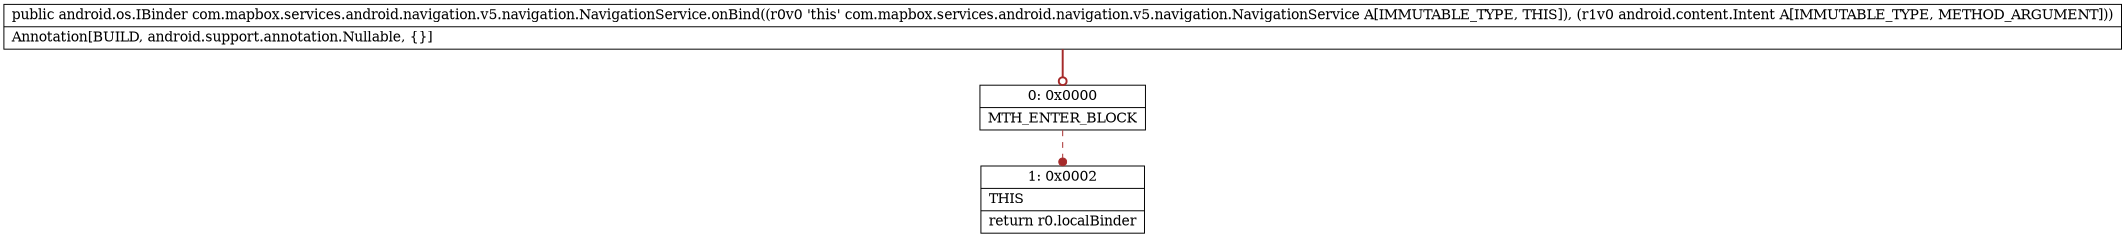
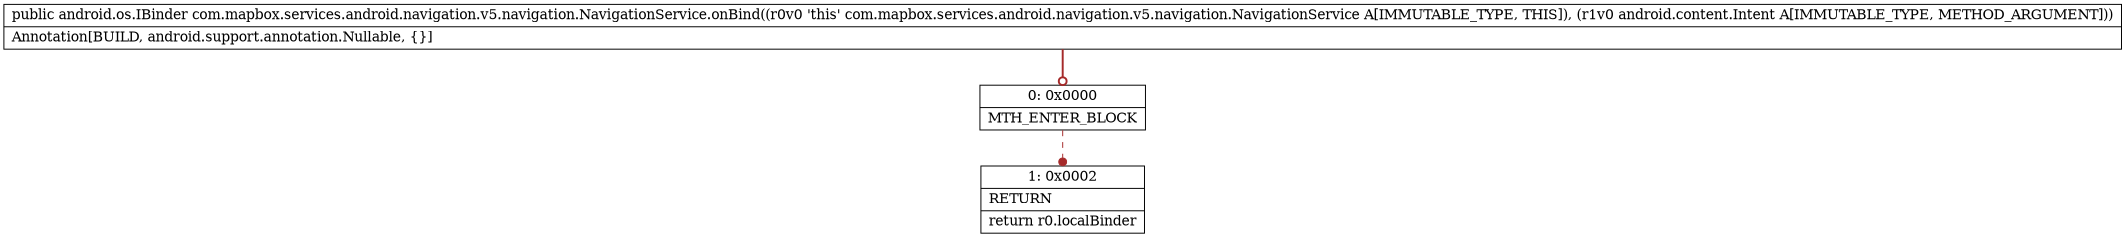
node "1: 0x0002": text "THIS" -> "RETURN"
